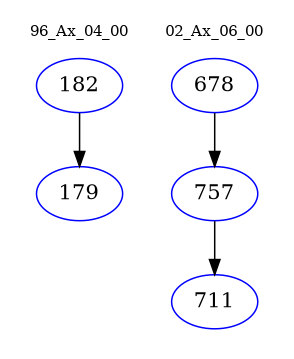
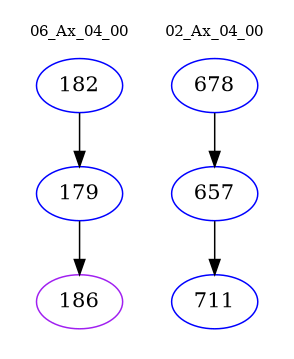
cluster "96_Ax_04_00": label "96_Ax_04_00" -> "06_Ax_04_00"
cluster "02_Ax_06_00": label "02_Ax_06_00" -> "02_Ax_04_00"
node "757": label "757" -> "657"
node "186": added
